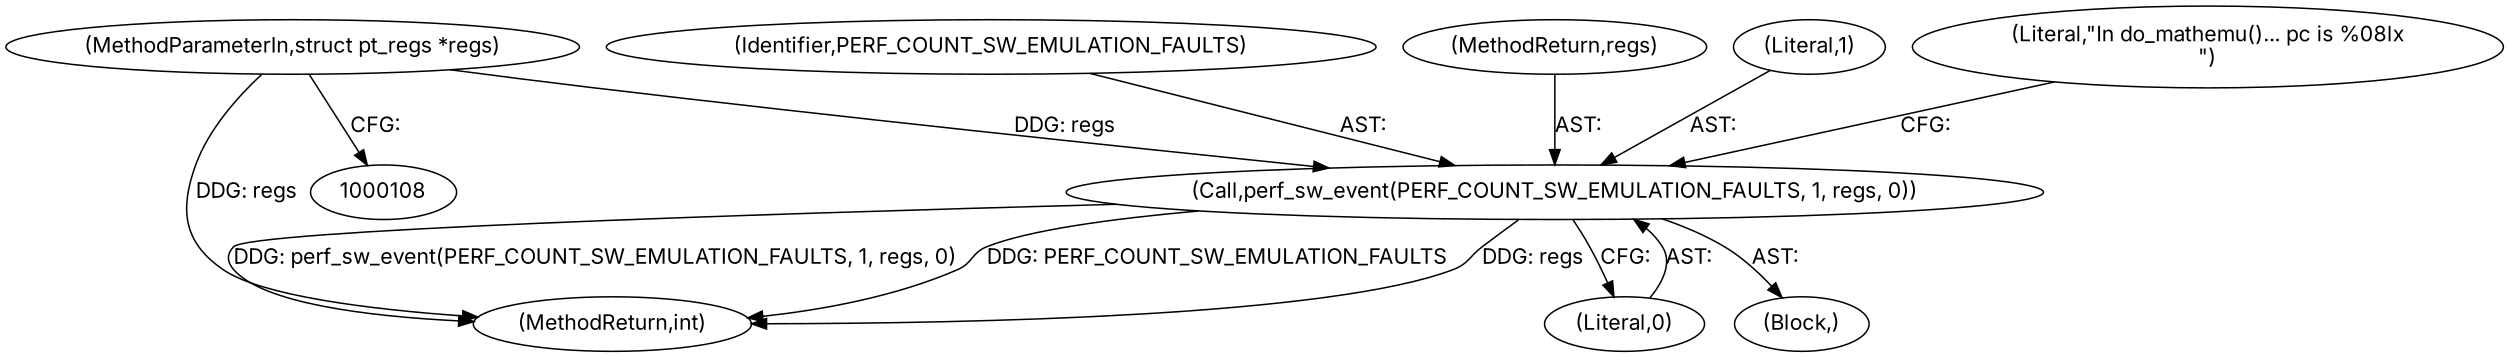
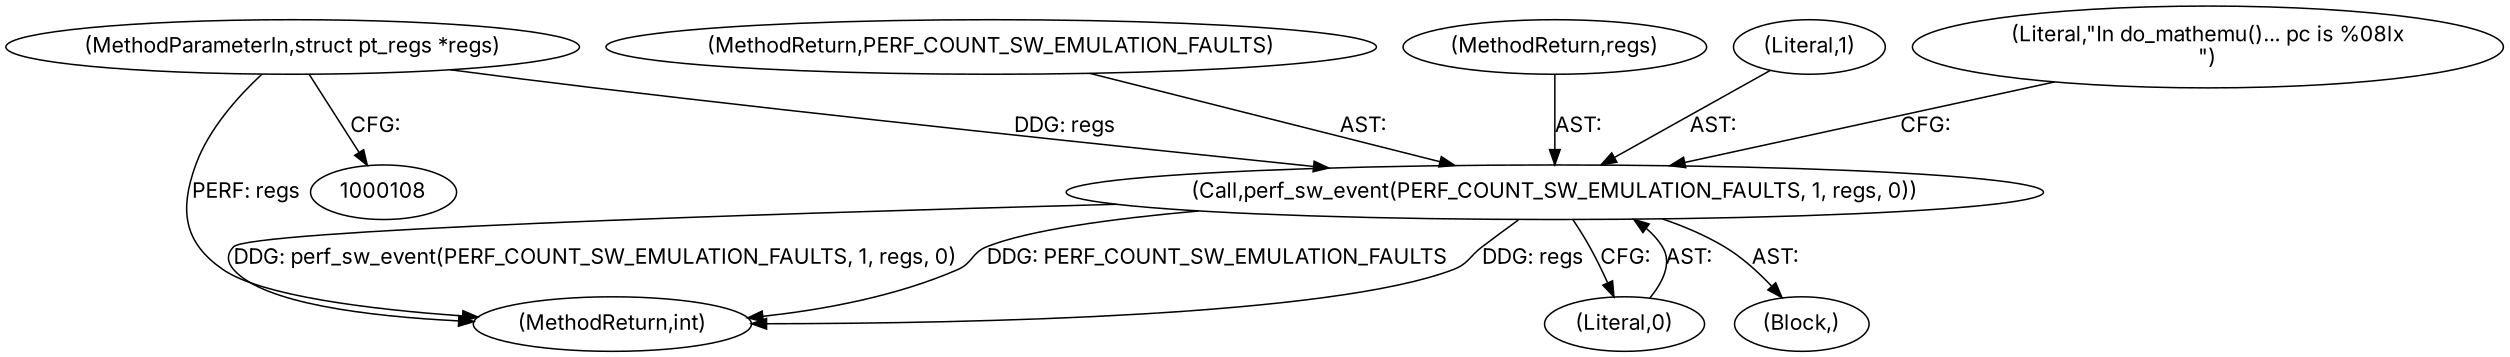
node "(Identifier,PERF_COUNT_SW_EMULATION_FAULTS)": label "(Identifier,PERF_COUNT_SW_EMULATION_FAULTS)" -> "(MethodReturn,PERF_COUNT_SW_EMULATION_FAULTS)"
edge "(MethodParameterIn,struct pt_regs *regs)" -> "(MethodReturn,int)": label "DDG: regs" -> "PERF: regs"
